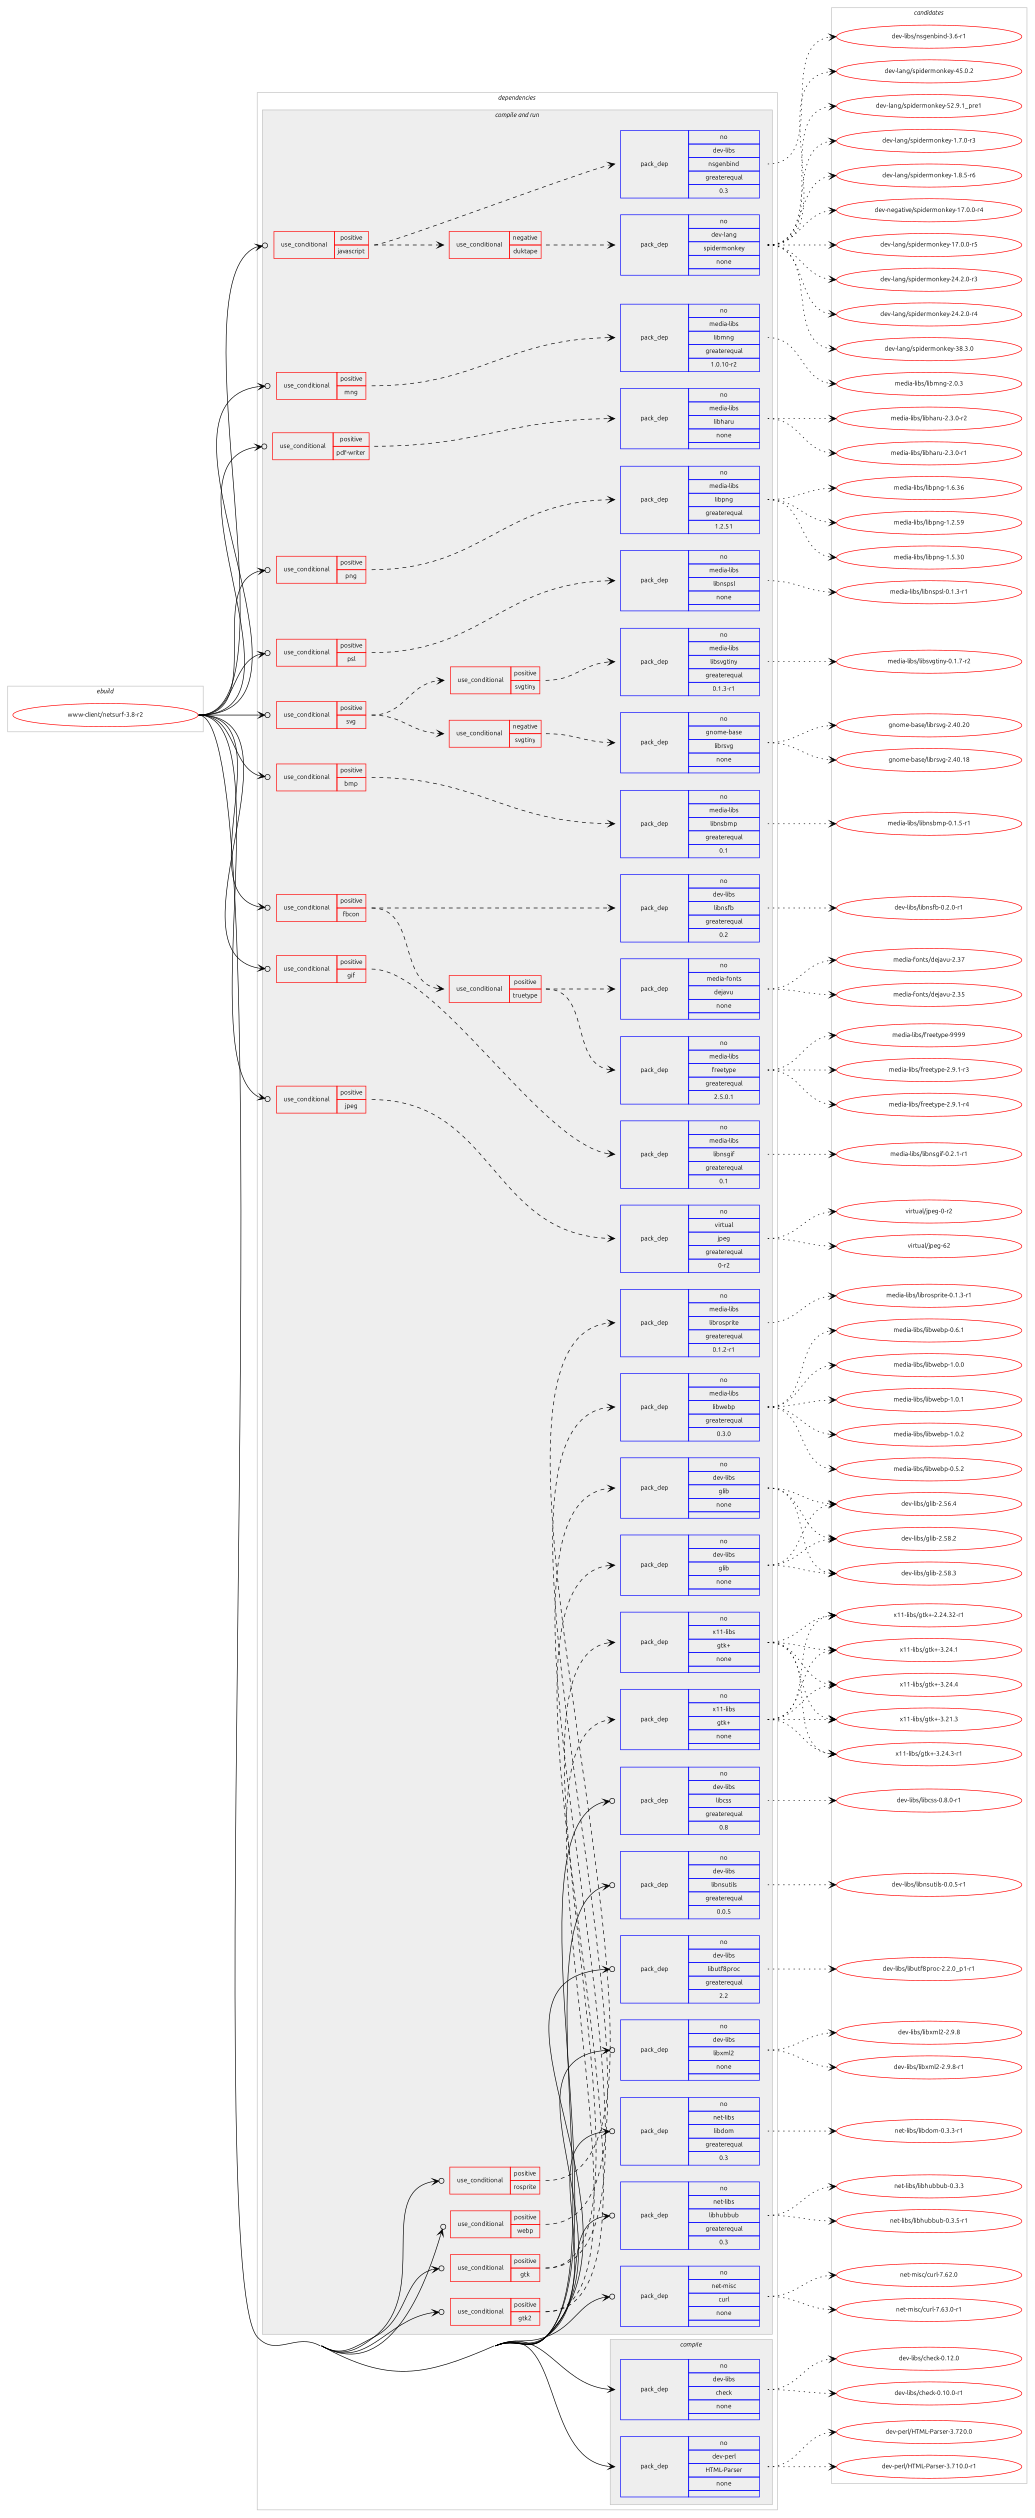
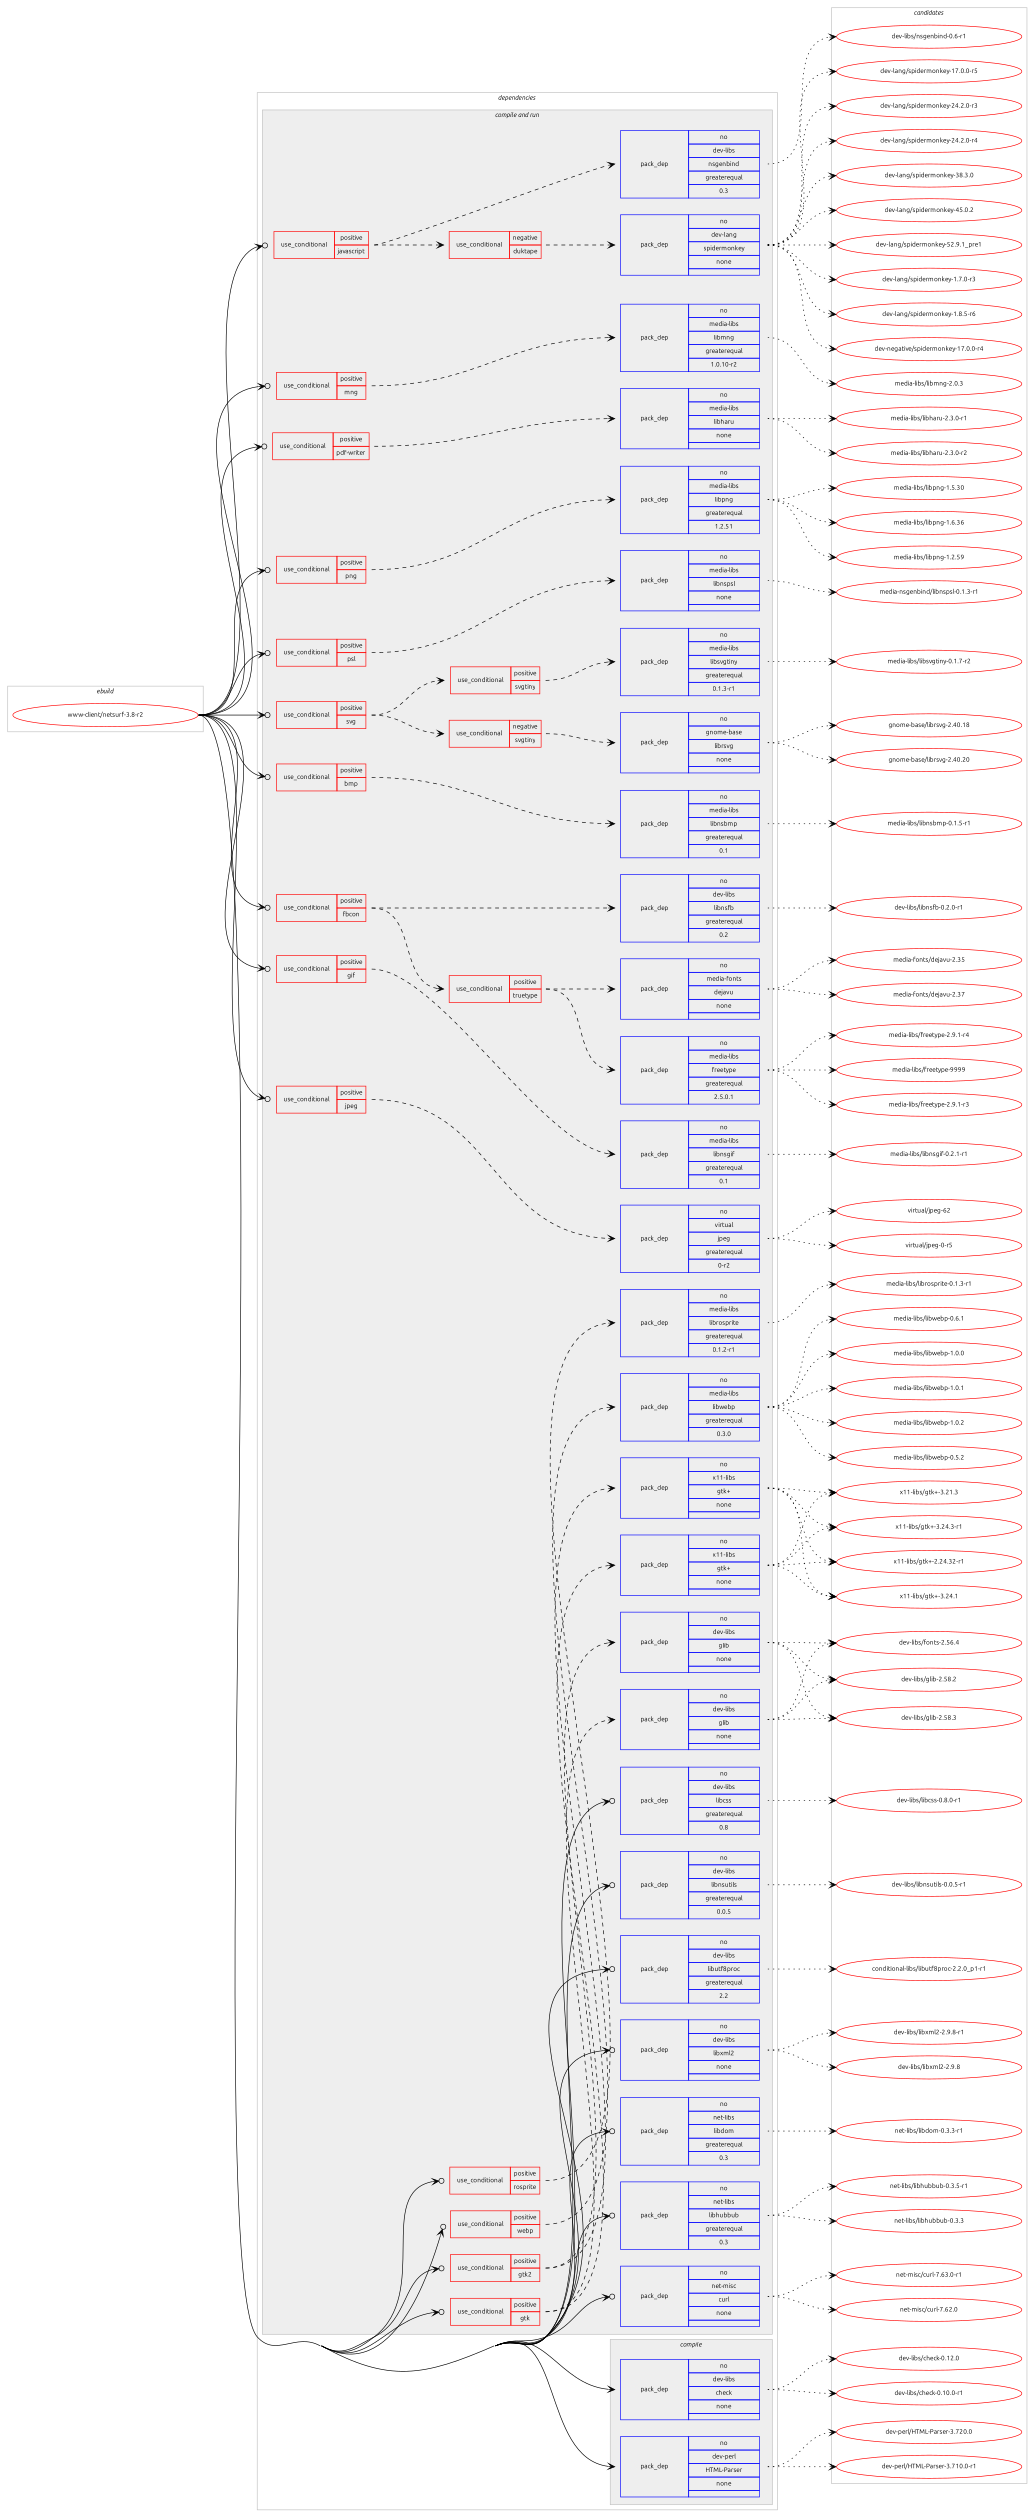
node "dev-libs/nsgenbind-3.6-r1": label "dev-libs/nsgenbind-3.6-r1" -> "dev-libs/nsgenbind-0.6-r1"
node "media-libs/libnspsl-0.1.3-r1": label "media-libs/libnspsl-0.1.3-r1" -> "media-nsgenbind/libnspsl-0.1.3-r1"
node "virtual/jpeg-0-r2": label "virtual/jpeg-0-r2" -> "virtual/jpeg-0-r5"
node "dev-libs/glib-2.56.4": label "dev-libs/glib-2.56.4" -> "dev-libs/fonts-2.56.4"
node "x11-libs/gtk+-3.24.4": removed
node "dev-libs/libutf8proc-2.2.0_p1-r1": label "dev-libs/libutf8proc-2.2.0_p1-r1" -> "conditional-libs/libutf8proc-2.2.0_p1-r1"
